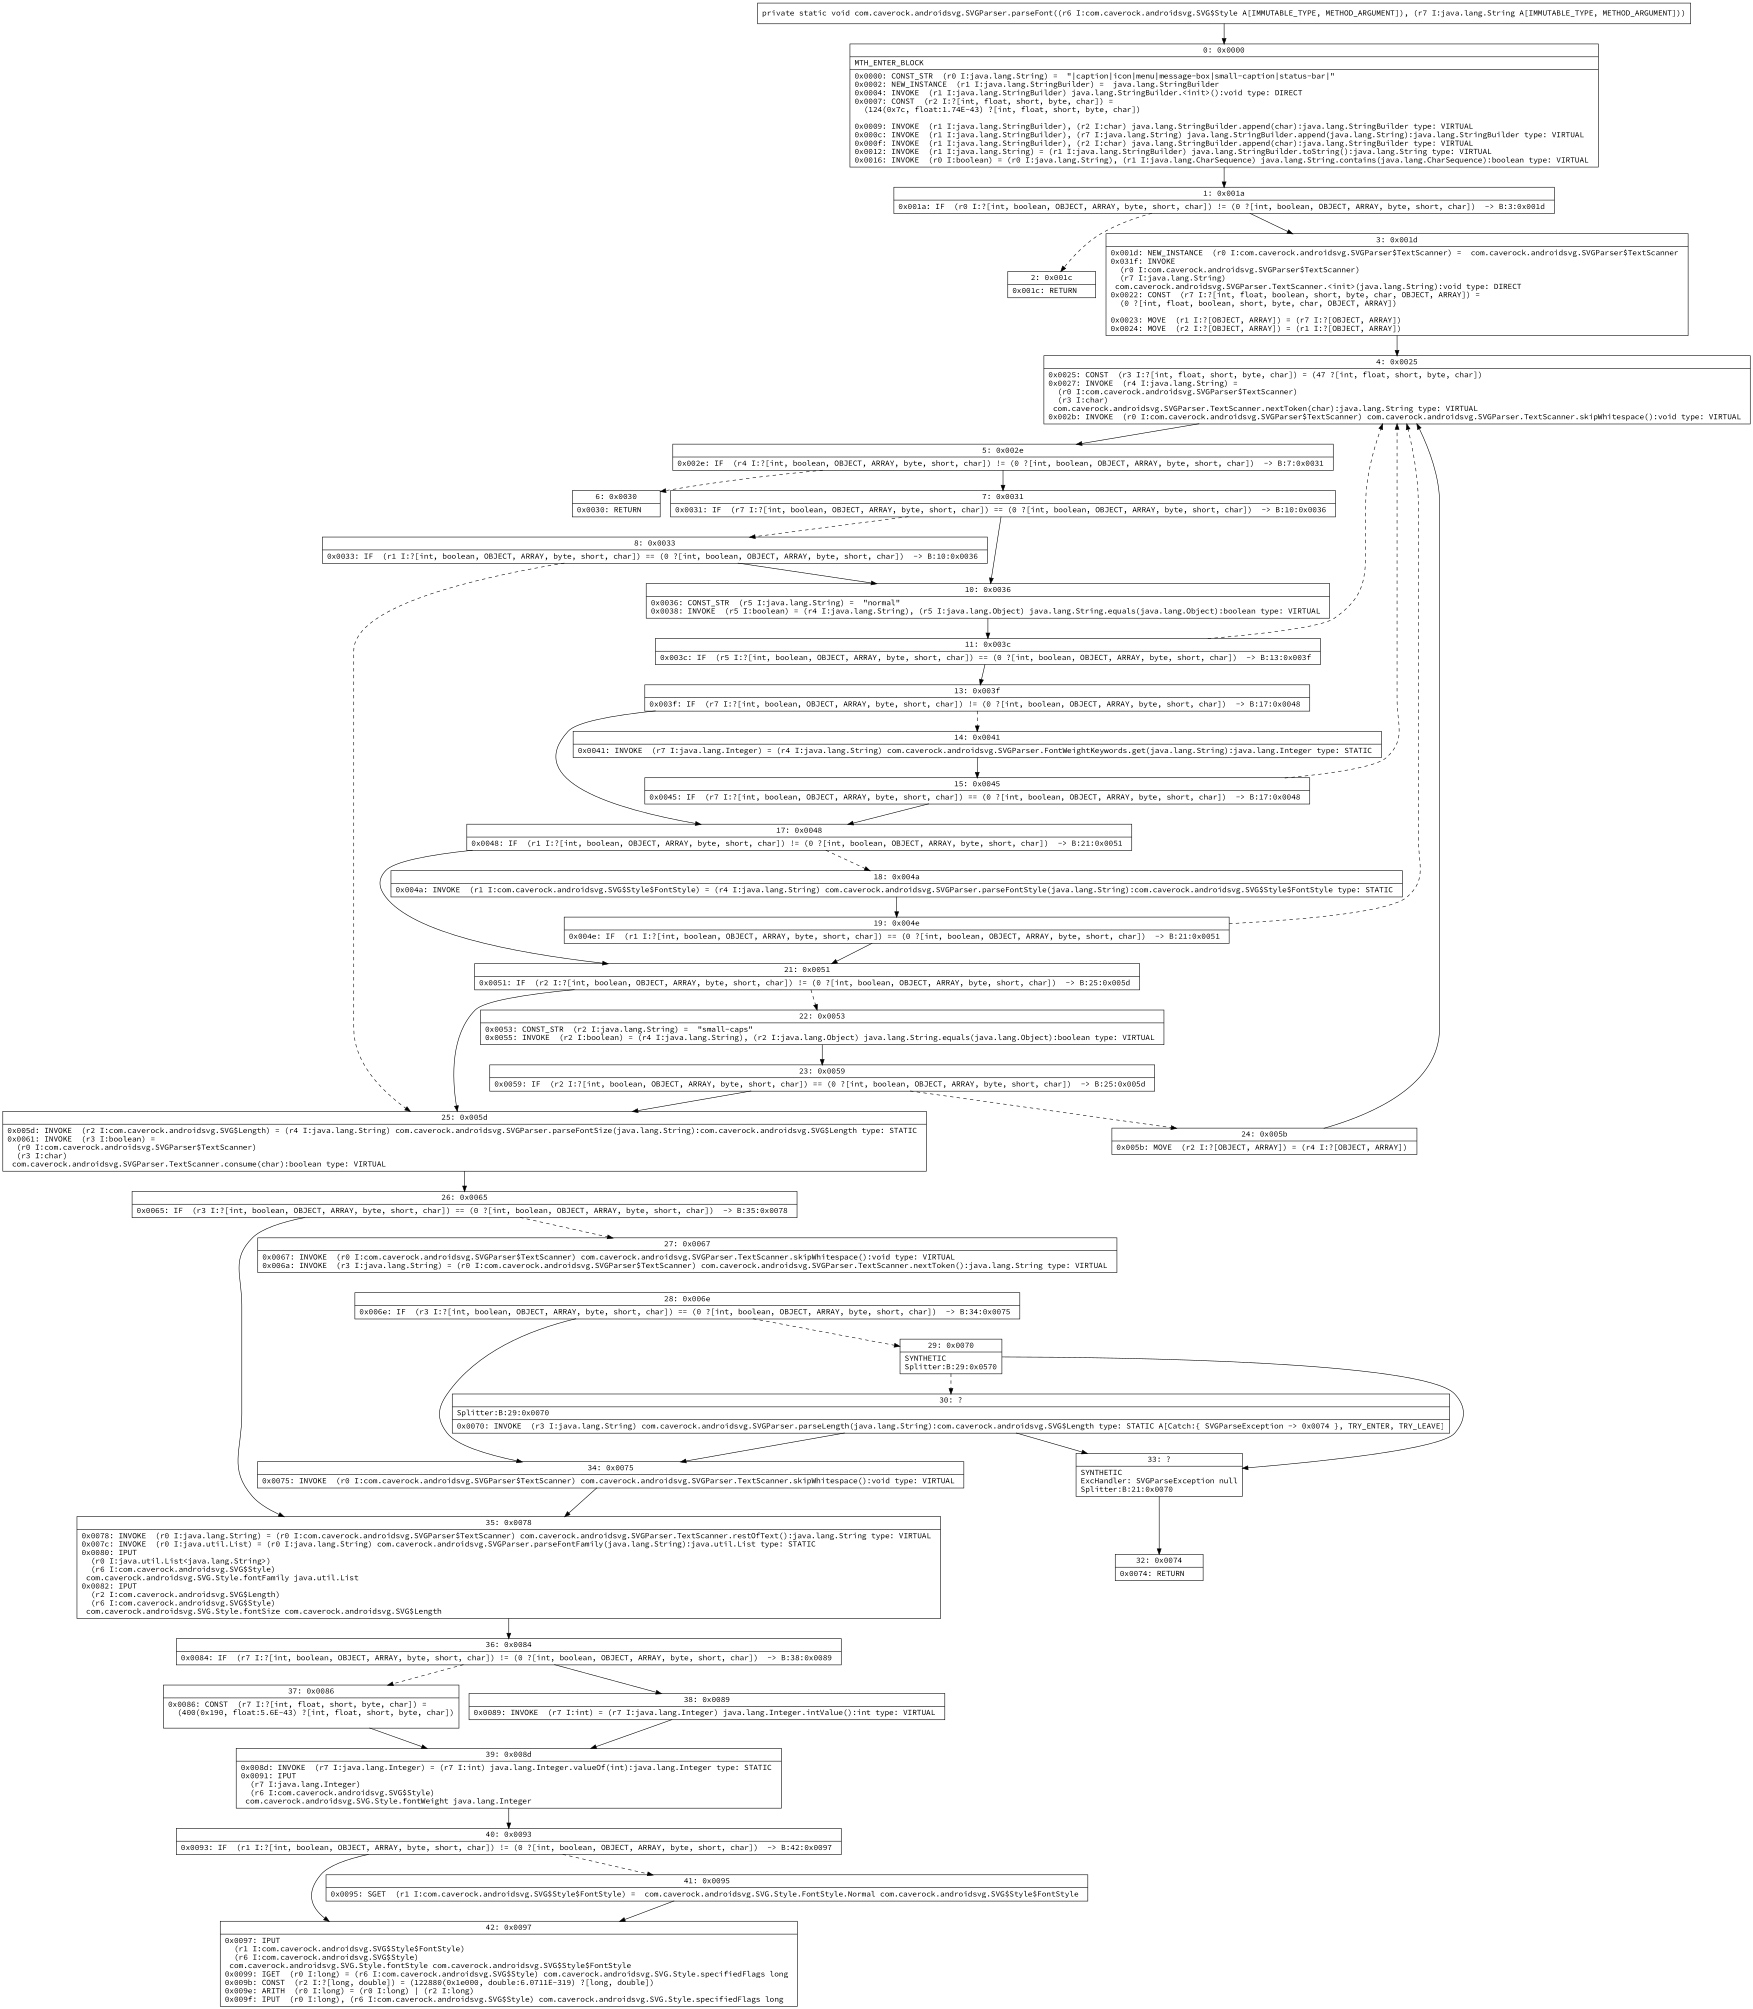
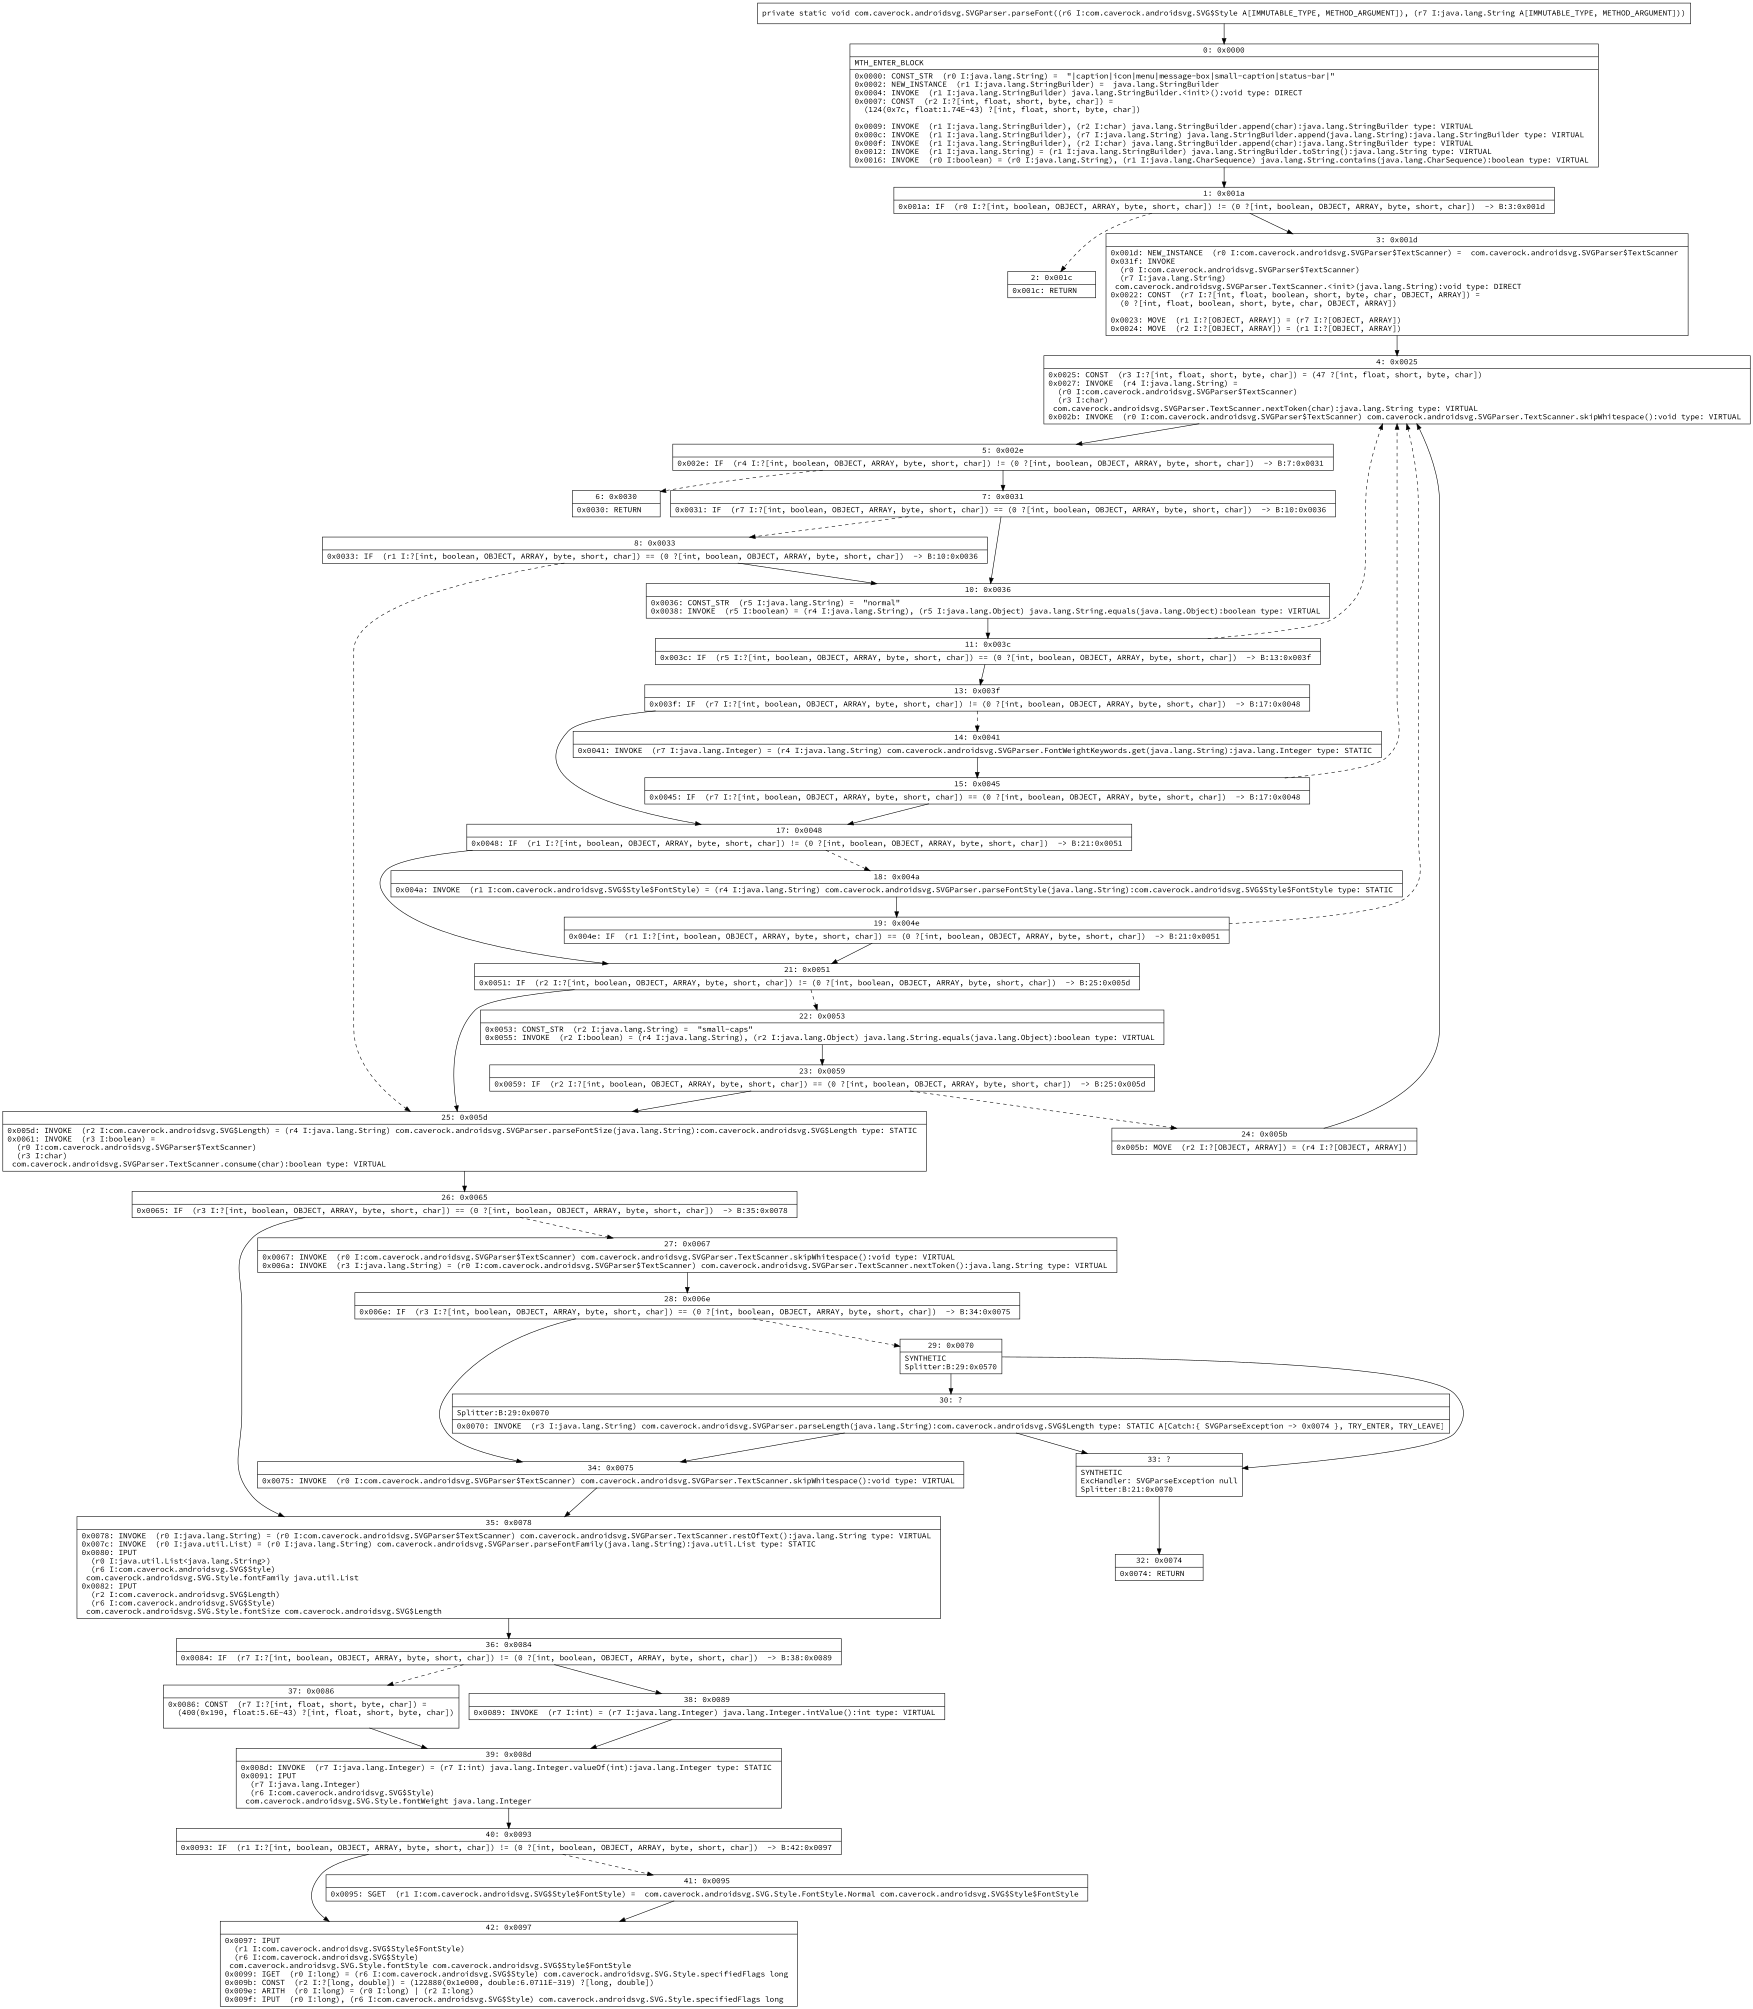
edge "27: 0x0067" -> "28: 0x006e": added
edge "29: 0x0070" -> "30: ?": style dashed -> solid
